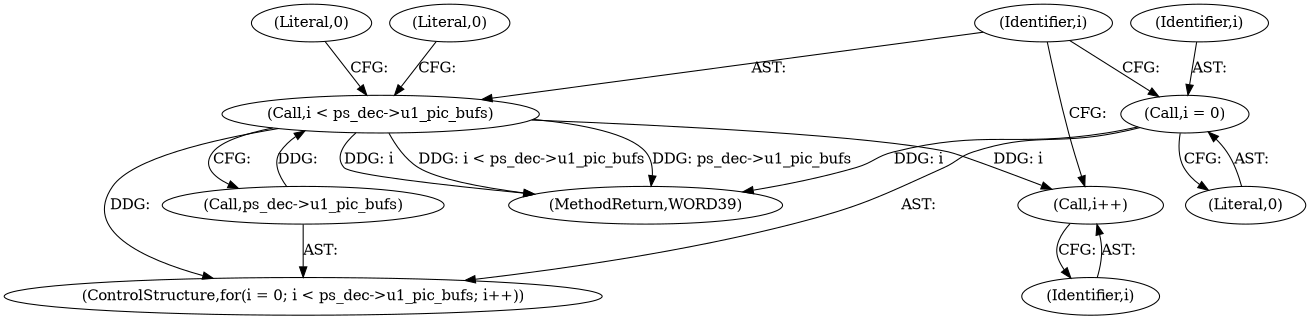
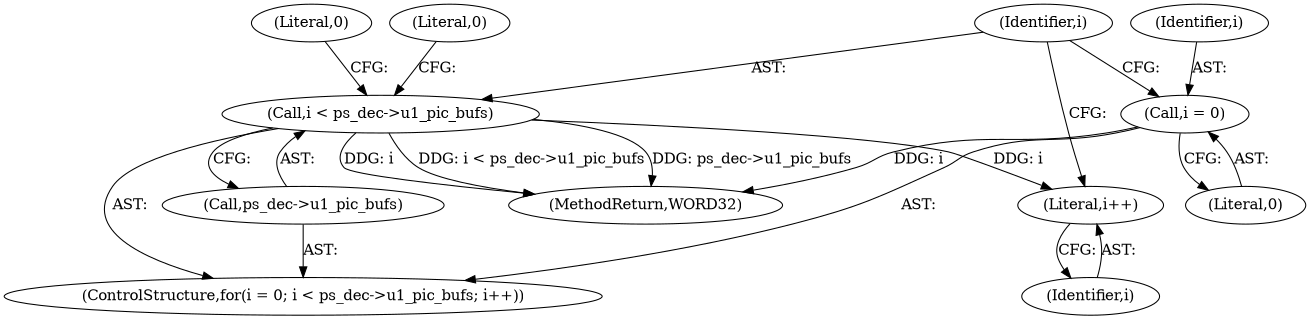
edge "(Call,ps_dec->u1_pic_bufs)" -> "(Call,i < ps_dec->u1_pic_bufs)": label "DDG: " -> "AST: "
edge "(Call,i < ps_dec->u1_pic_bufs)" -> "(ControlStructure,for(i = 0; i < ps_dec->u1_pic_bufs; i++))": label "DDG: " -> "AST: "
node "(MethodReturn,WORD39)": label "(MethodReturn,WORD39)" -> "(MethodReturn,WORD32)"
node "(Call,i++)": label "(Call,i++)" -> "(Literal,i++)"
